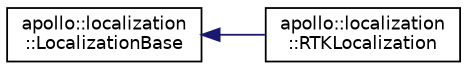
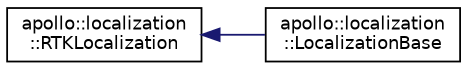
edge "apollo::localization ::RTKLocalization" -> "apollo::localization ::LocalizationBase": reversed
